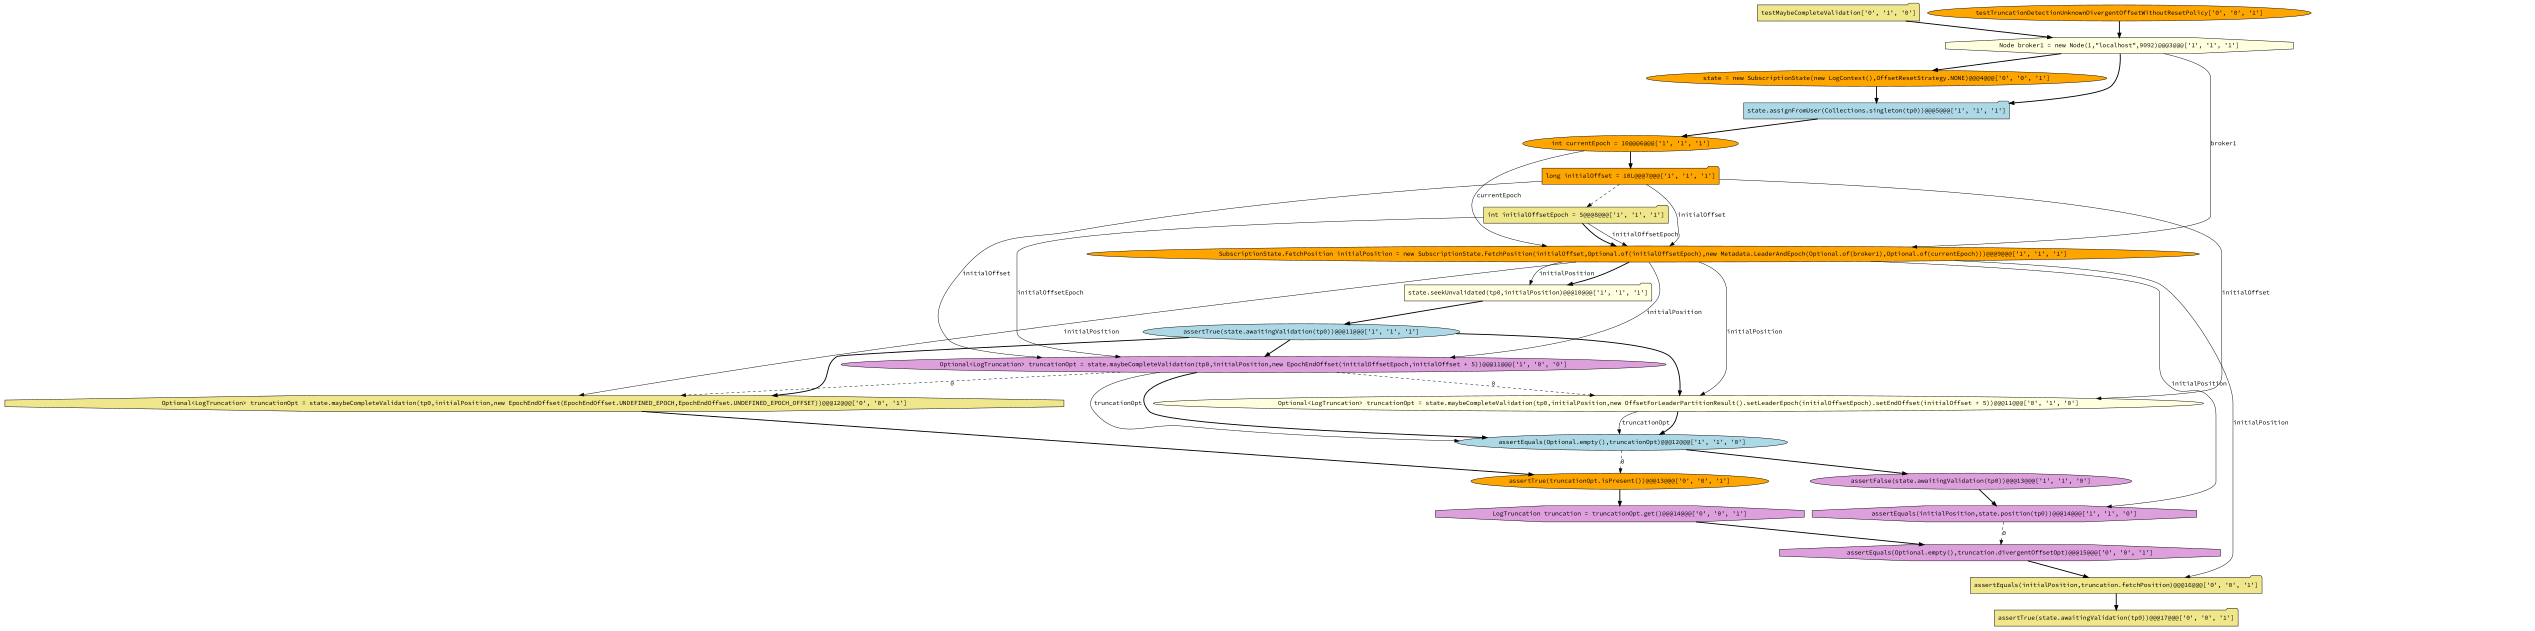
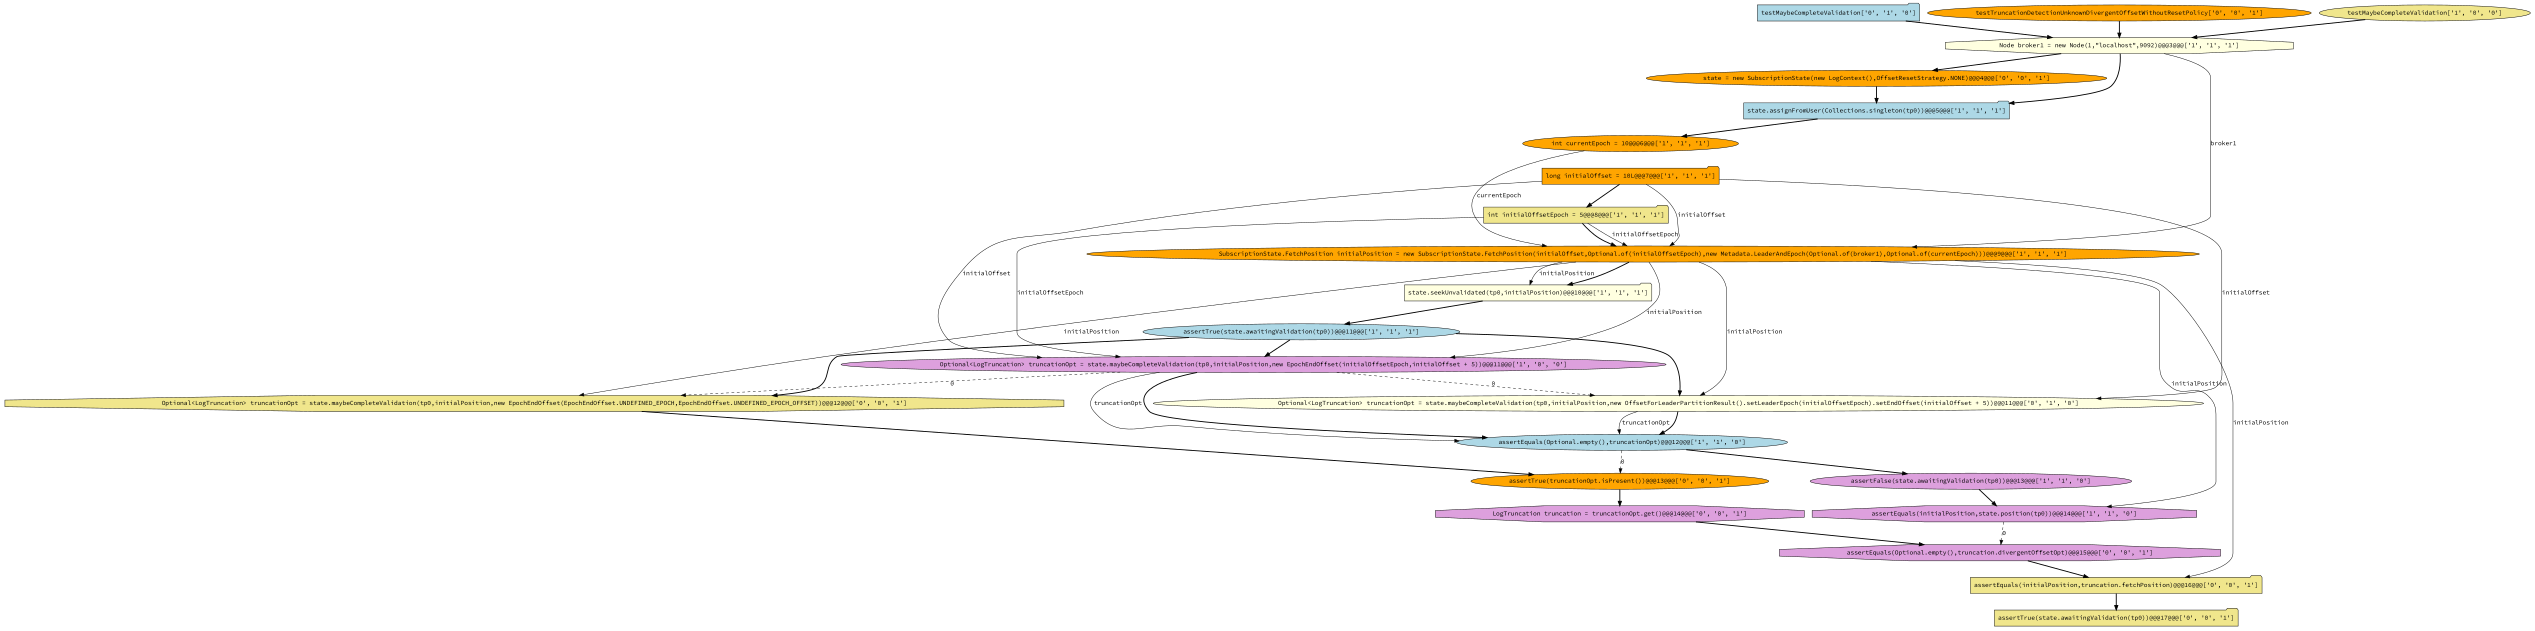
node "testMaybeCompleteValidation['0', '1', '0']": fillcolor khaki -> lightblue
node "testMaybeCompleteValidation['1', '0', '0']": added
edge "int currentEpoch = 10@@@6@@@['1', '1', '1']" -> "long initialOffset = 10L@@@7@@@['1', '1', '1']": removed
edge "long initialOffset = 10L@@@7@@@['1', '1', '1']" -> "int initialOffsetEpoch = 5@@@8@@@['1', '1', '1']": style dashed -> bold
